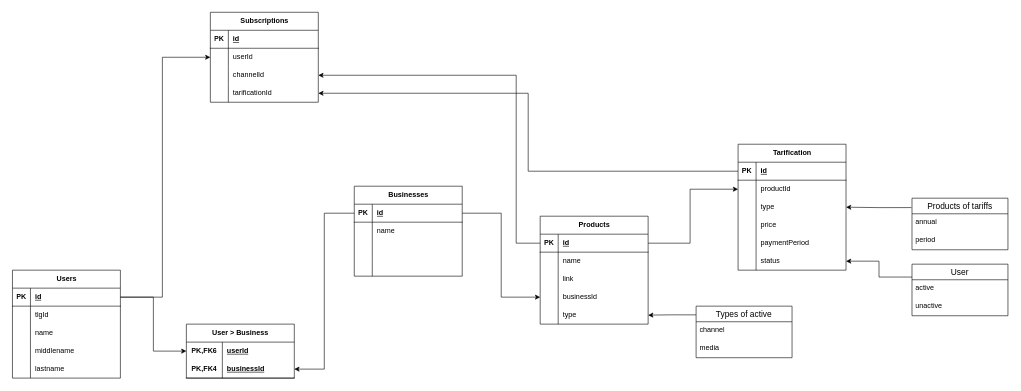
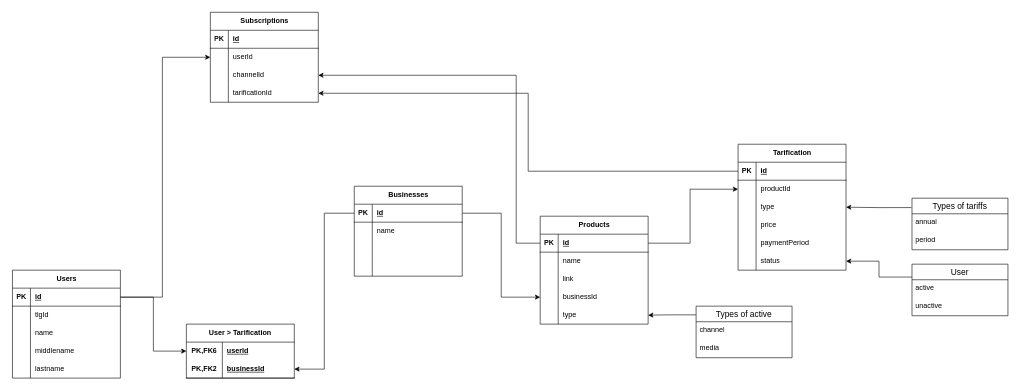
node "Products of tariffs": label "Products of tariffs" -> "Types of tariffs"
node "User > Business": label "User > Business" -> "User > Tarification"
node "PK,FK4": label "PK,FK4" -> "PK,FK2"
